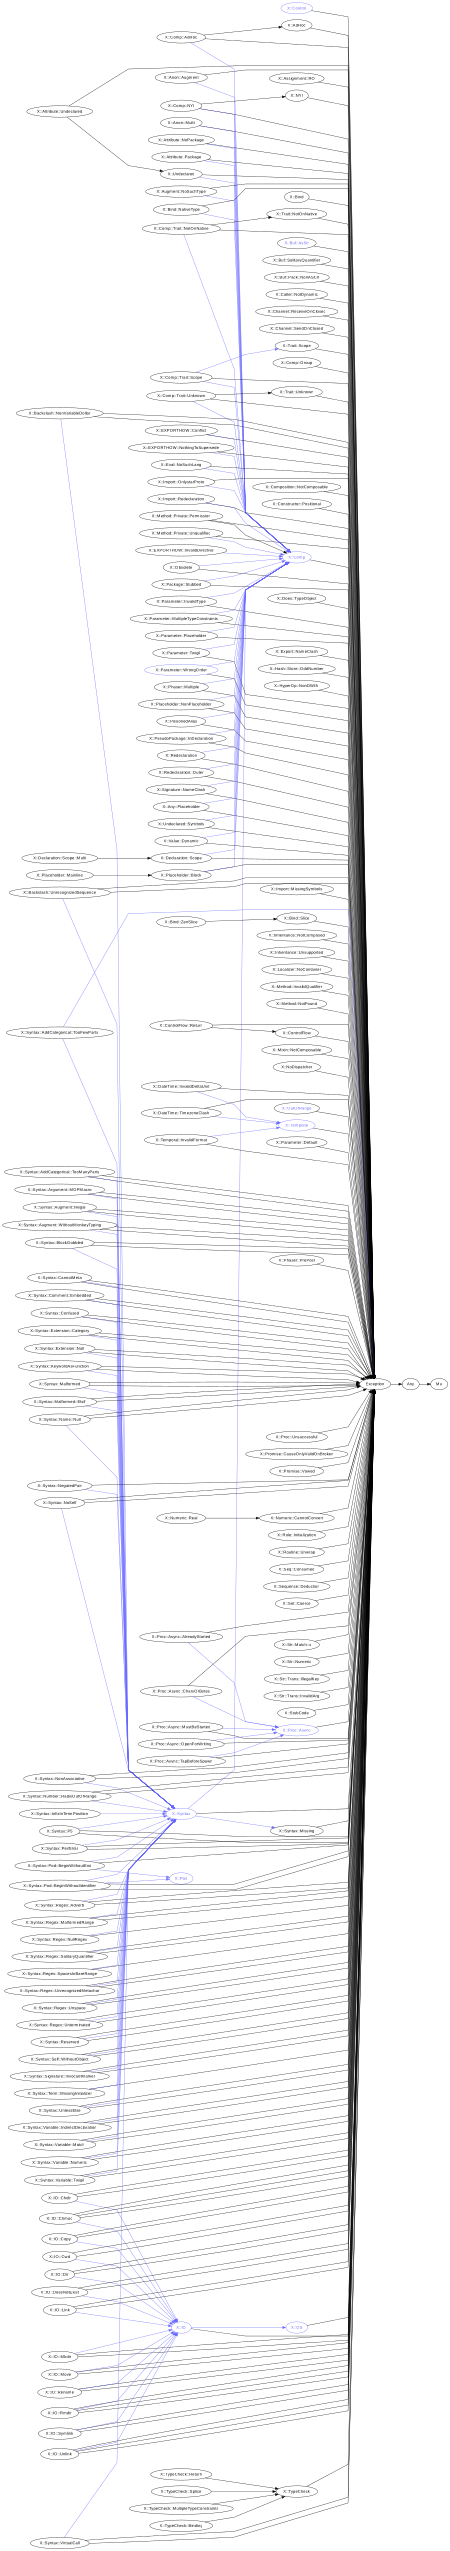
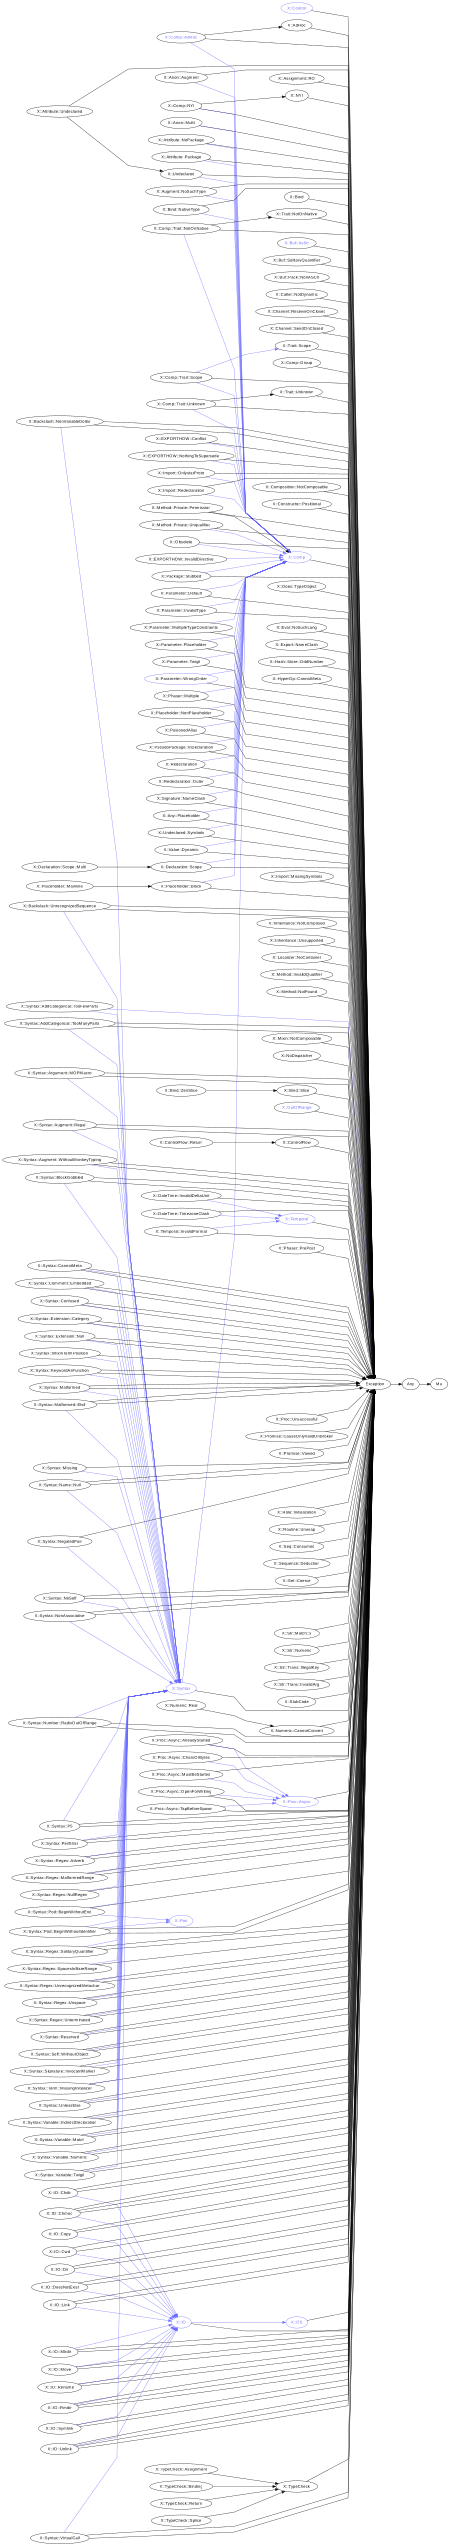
node "X::Comp::AdHoc": fontcolor #000000 -> #6666ff
edge "X::Eval::NoSuchLang" -> "X::Comp": now "X::Parameter::Default" -> "X::Comp"
node "X::HyperOp::NonDWIM": label "X::HyperOp::NonDWIM" -> "X::HyperOp::CannotMeta"
edge "X::ControlFlow::Return" -> "Exception": now "X::Syntax::InfixInTermPosition" -> "Exception"
edge "X::Syntax" -> "X::Syntax::Missing": reversed
node "X::TypeCheck::MultipleTypeConstraints": label "X::TypeCheck::MultipleTypeConstraints" -> "X::TypeCheck::Assignment"
